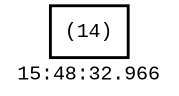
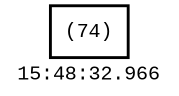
node "(14)": label "(14)" -> "(74)"
